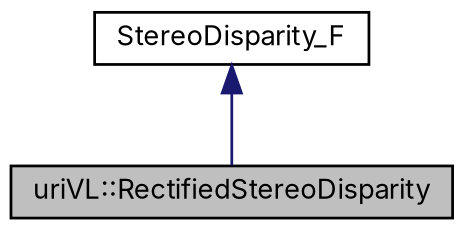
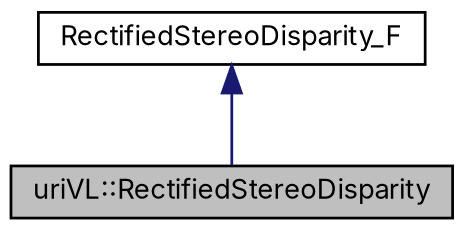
node "StereoDisparity_F": label "StereoDisparity_F" -> "RectifiedStereoDisparity_F"
